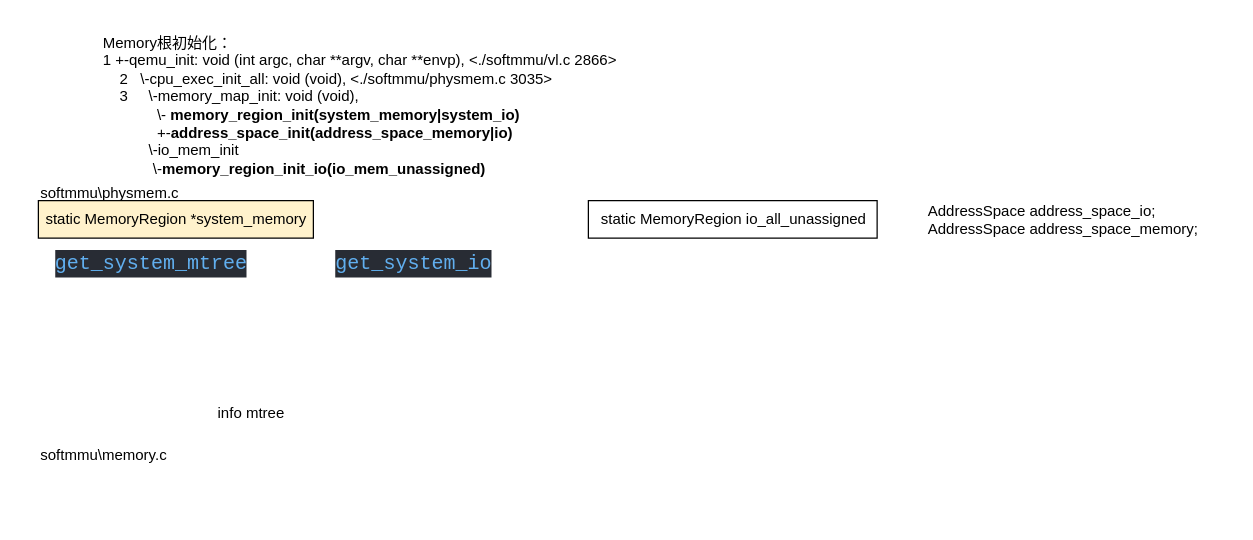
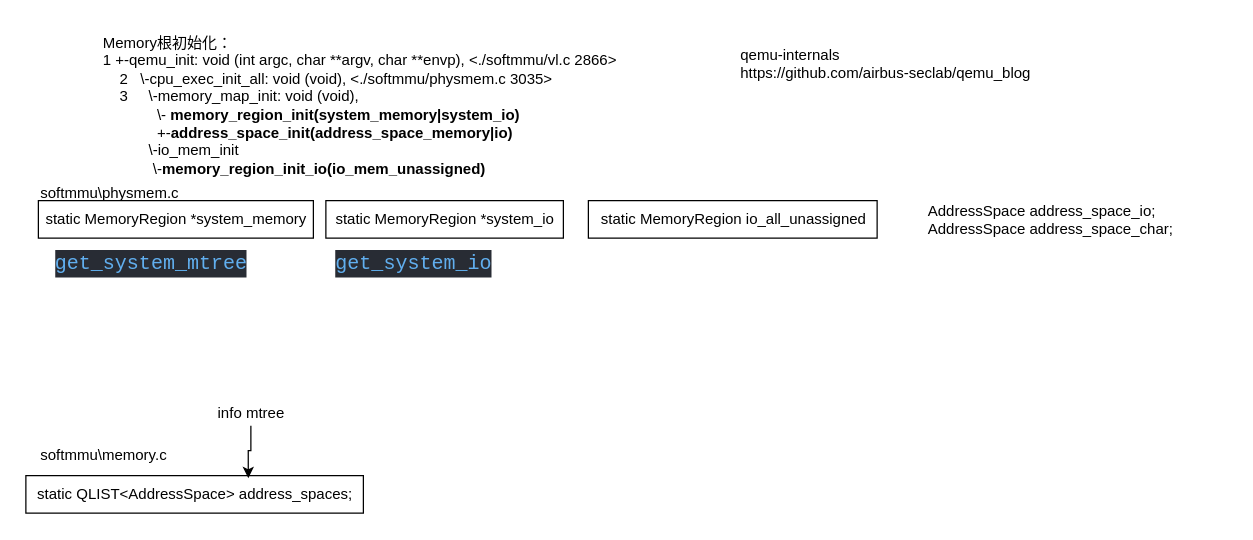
node "qemu-internals https://github.com/airbus-seclab/qemu_blog": added
node "static MemoryRegion *system_memory": fillcolor #fff2cc -> #ffffff
node "static MemoryRegion *system_io": added
node "AddressSpace address_space_io; AddressSpace address_space_memory;": label "AddressSpace address_space_io; AddressSpace address_space_memory;" -> "AddressSpace address_space_io; AddressSpace address_space_char;"
edge "info mtree" -> "static QLIST<AddressSpace> address_spaces;": added
node "static QLIST<AddressSpace> address_spaces;": added
